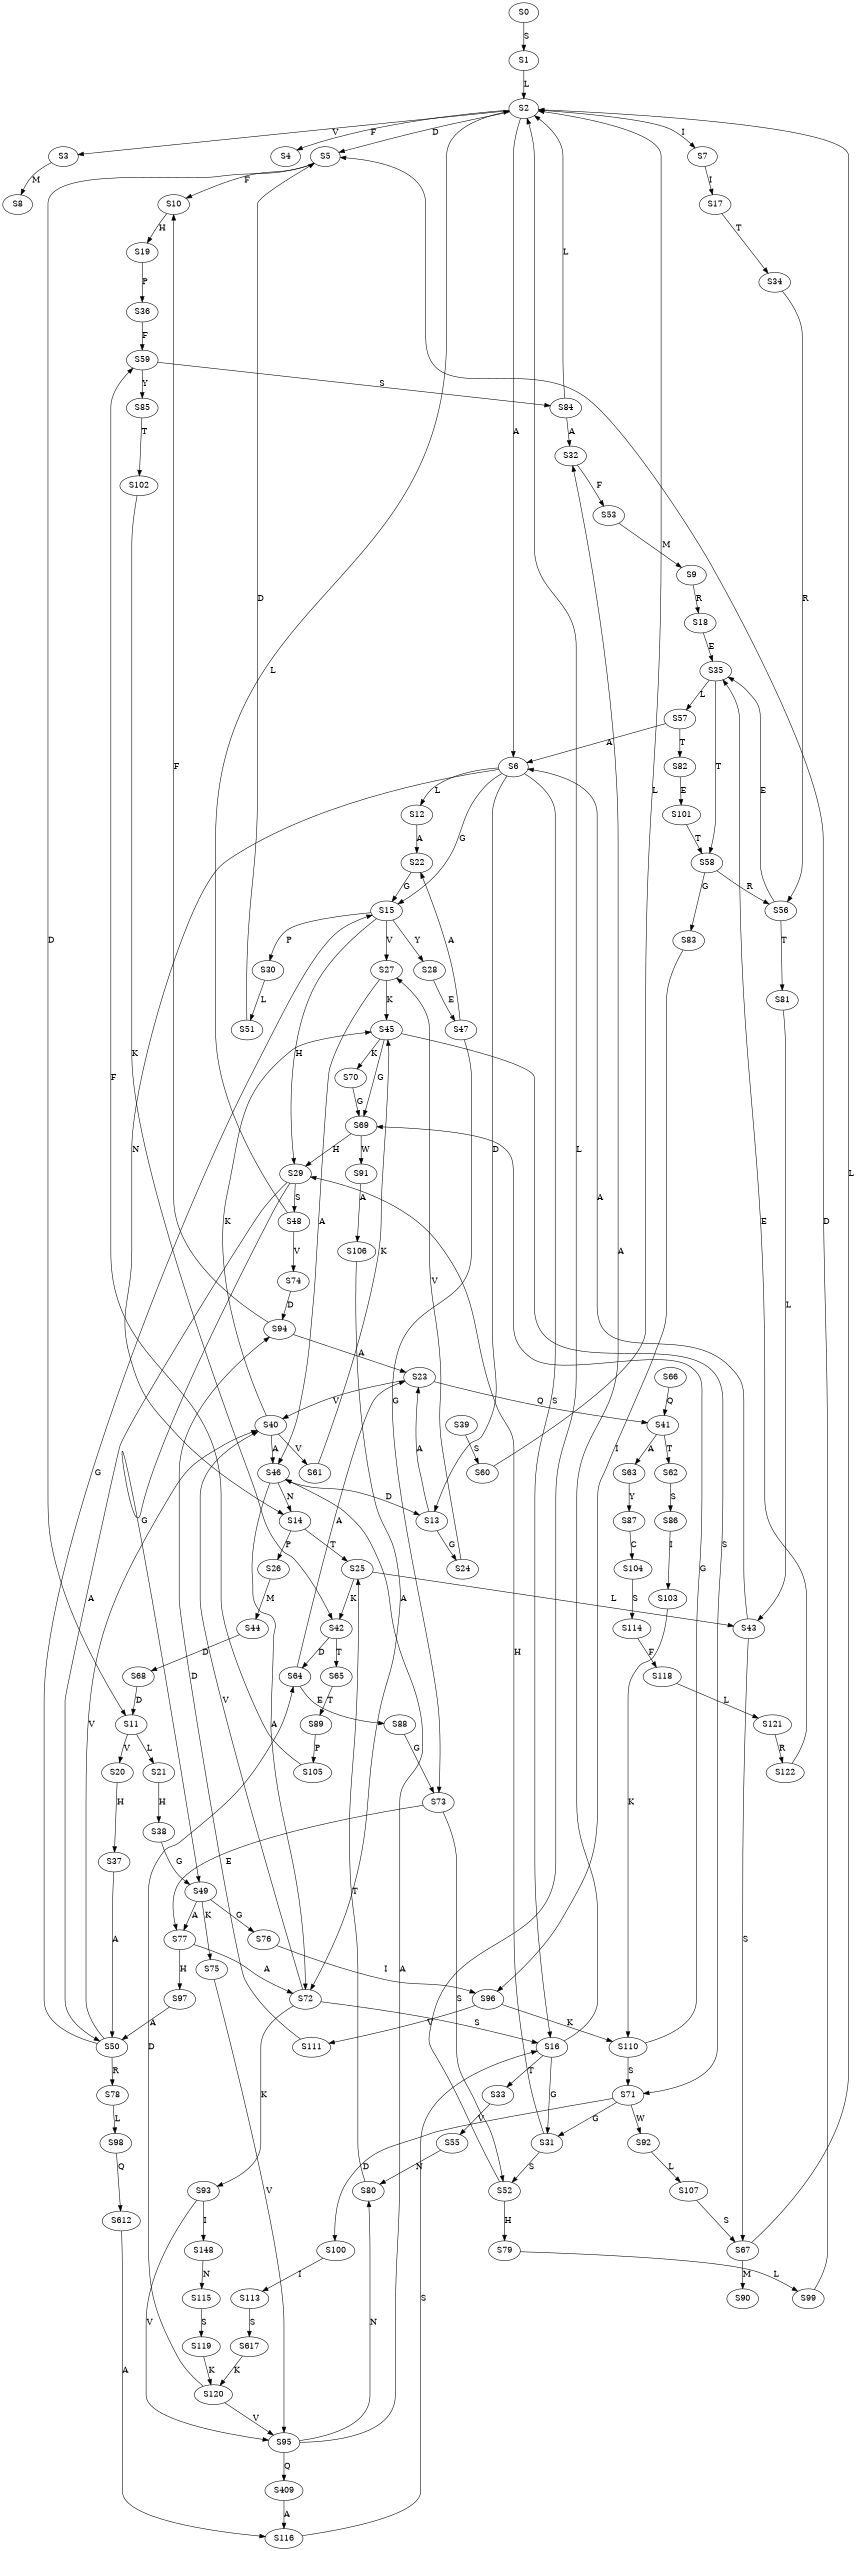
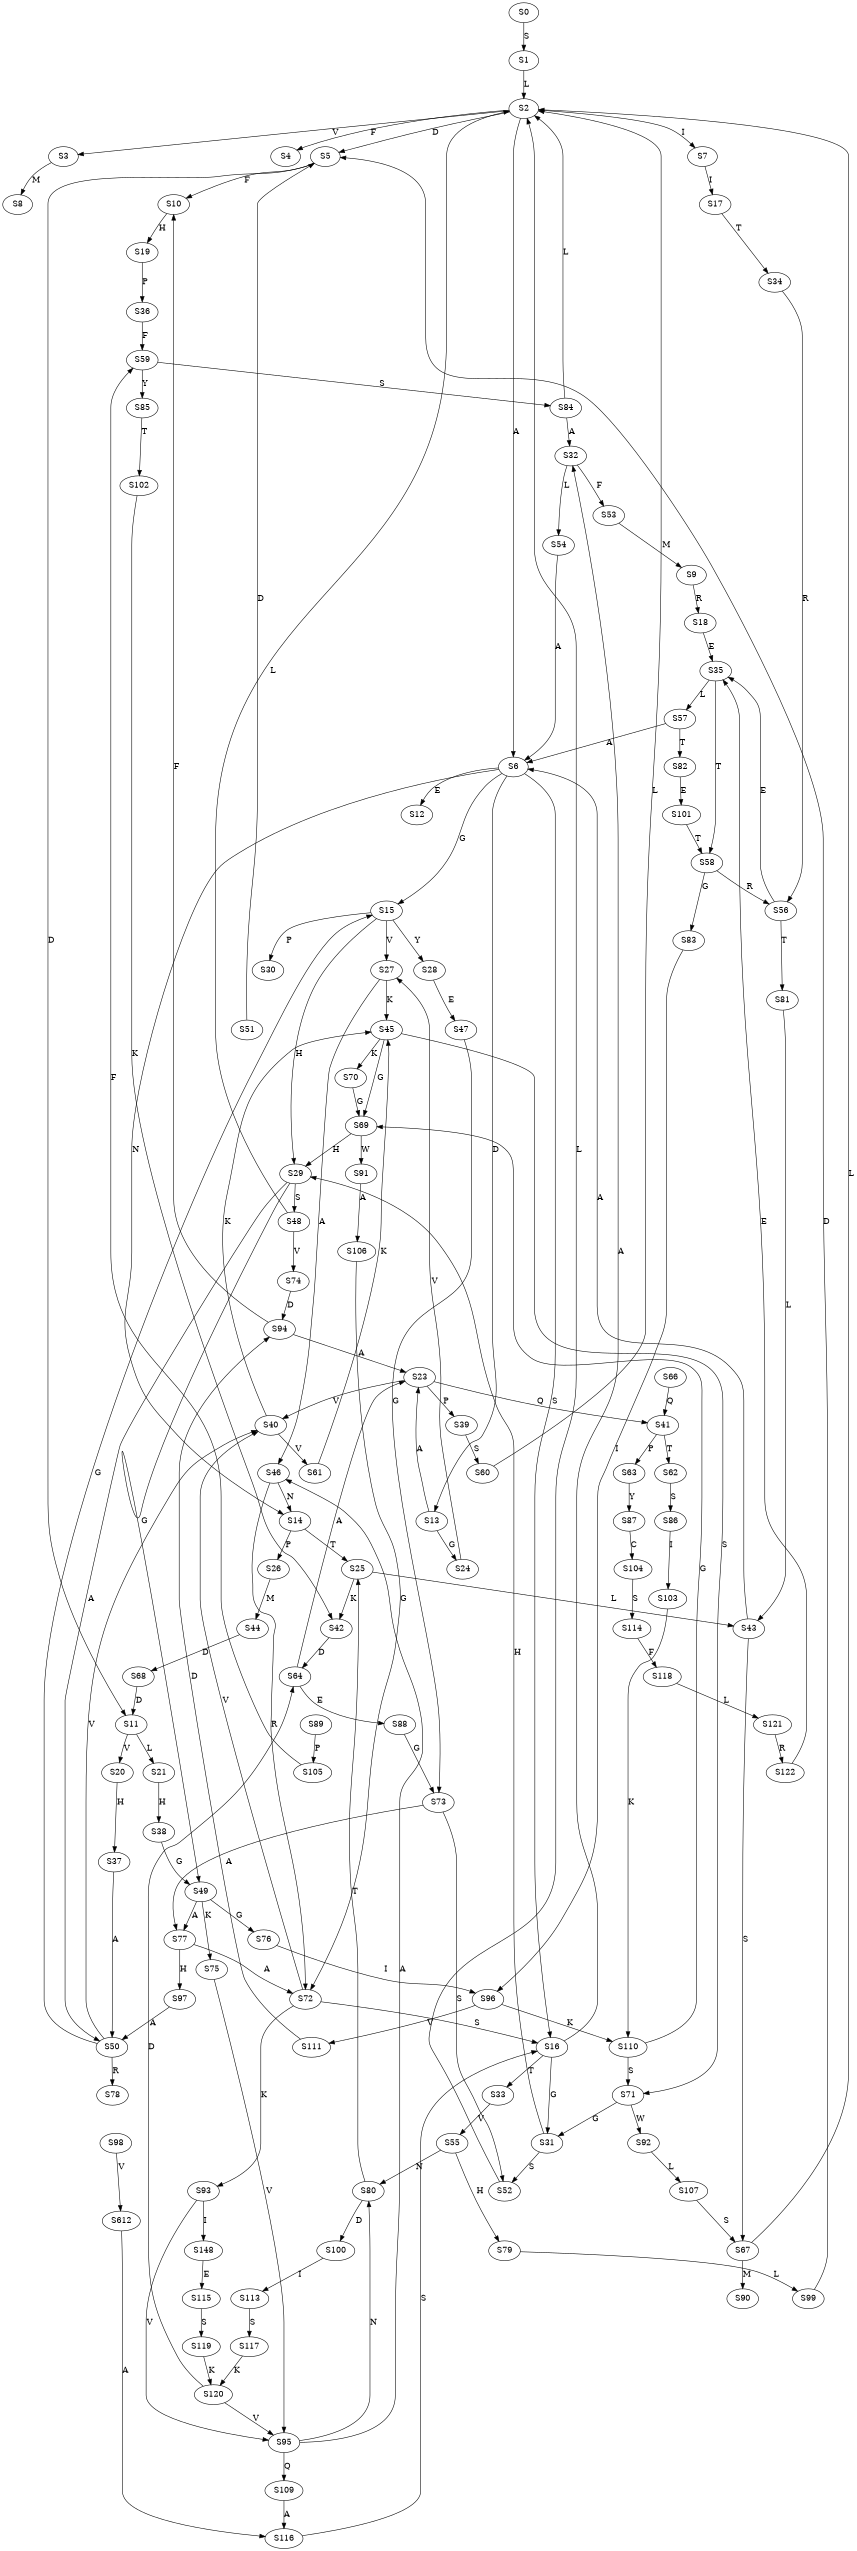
node "S54": added
edge "S6" -> "S12": label "L" -> "E"
node "S22": removed
edge "S30" -> "S51": removed, label "L"
edge "S23" -> "S39": added, label "P"
edge "S40" -> "S46": removed, label "A"
edge "S41" -> "S63": label "A" -> "P"
edge "S46" -> "S13": removed, label "D"
edge "S106" -> "S72": label "A" -> "G"
node "S65": removed
edge "S46" -> "S72": label "A" -> "R"
edge "S73" -> "S77": label "E" -> "A"
edge "S78" -> "S98": removed, label "L"
edge "S71" -> "S100": now "S80" -> "S100"
edge "S98" -> "S612": label "Q" -> "V"
edge "S52" -> "S79": now "S55" -> "S79"
edge "S148" -> "S115": label "N" -> "E"
node "S617": label "S617" -> "S117"
node "S409": label "S409" -> "S109"
